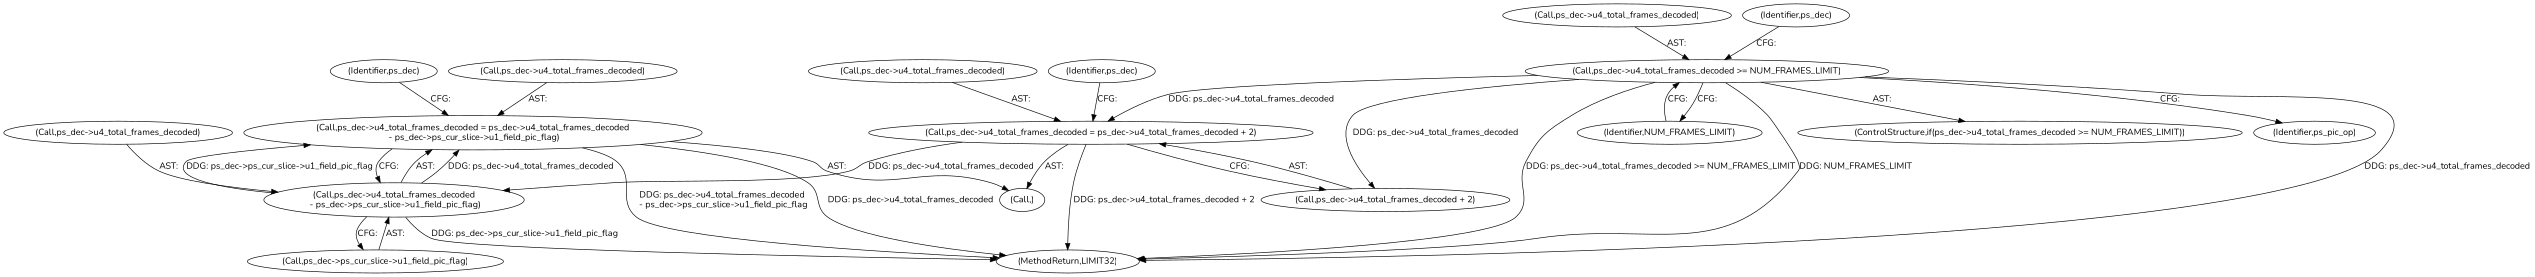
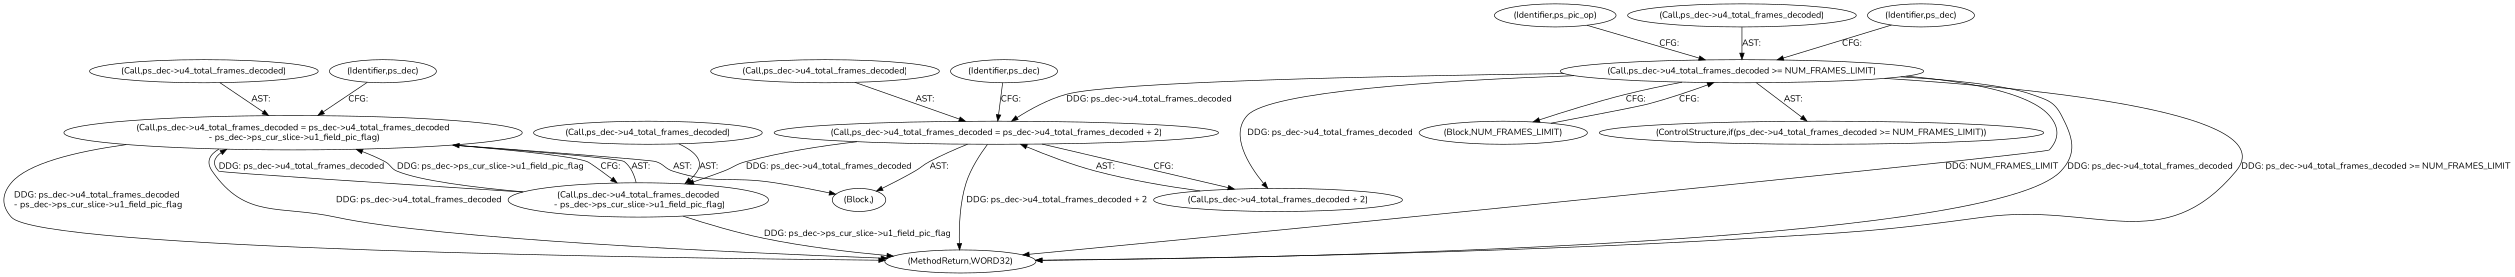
edge "(Call,ps_dec->u4_total_frames_decoded >= NUM_FRAMES_LIMIT)" -> "(Identifier,ps_pic_op)": reversed
node "(Identifier,NUM_FRAMES_LIMIT)": label "(Identifier,NUM_FRAMES_LIMIT)" -> "(Block,NUM_FRAMES_LIMIT)"
node "(Call,)": label "(Call,)" -> "(Block,)"
node "(Call,ps_dec->ps_cur_slice->u1_field_pic_flag)": removed
node "(MethodReturn,LIMIT32)": label "(MethodReturn,LIMIT32)" -> "(MethodReturn,WORD32)"
